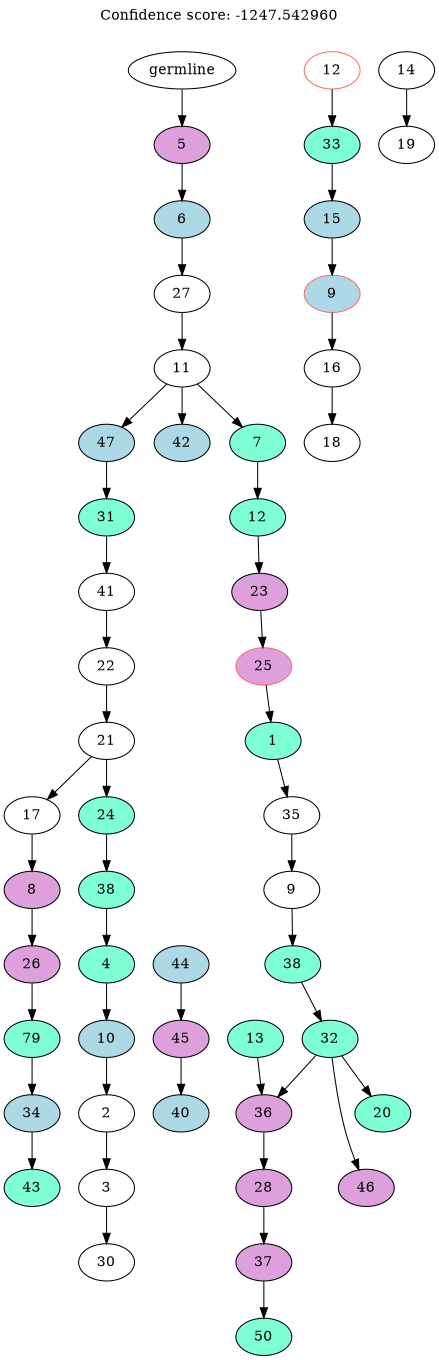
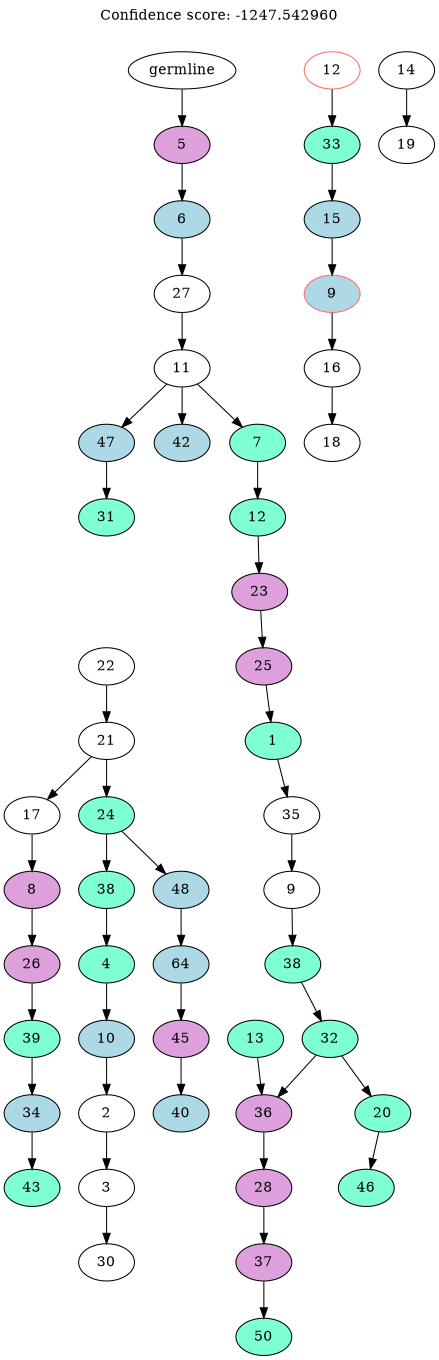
node "41": removed
node "25": color indianred1 -> black
node "48": added
node "44": label "44" -> "64"
node "79": label "79" -> "39"
edge "32" -> "46": now "20" -> "46"
node "46": fillcolor plum -> aquamarine
